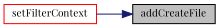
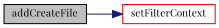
edge "setFilterContext" -> "addCreateFile": reversed
